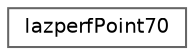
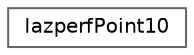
node "lazperfPoint70": label "lazperfPoint70" -> "lazperfPoint10"
